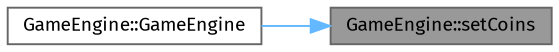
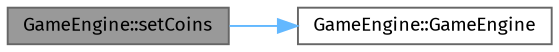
edge "GameEngine::GameEngine" -> "GameEngine::setCoins": reversed
